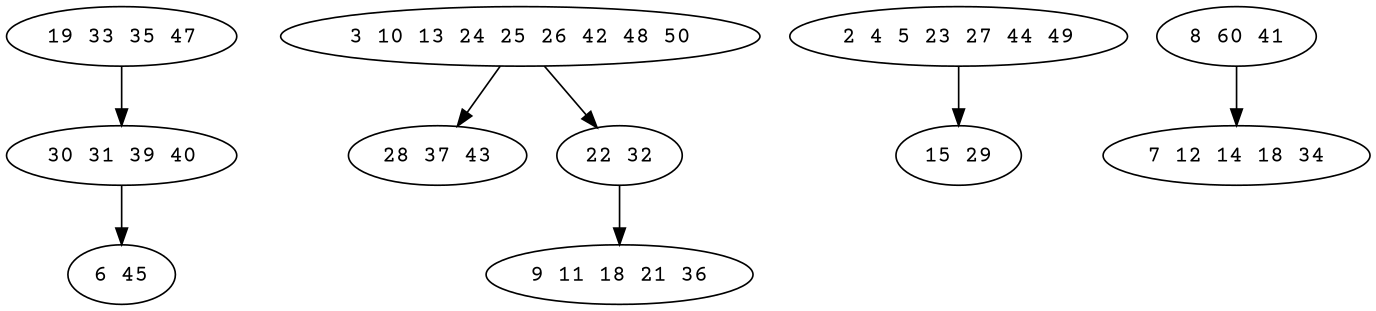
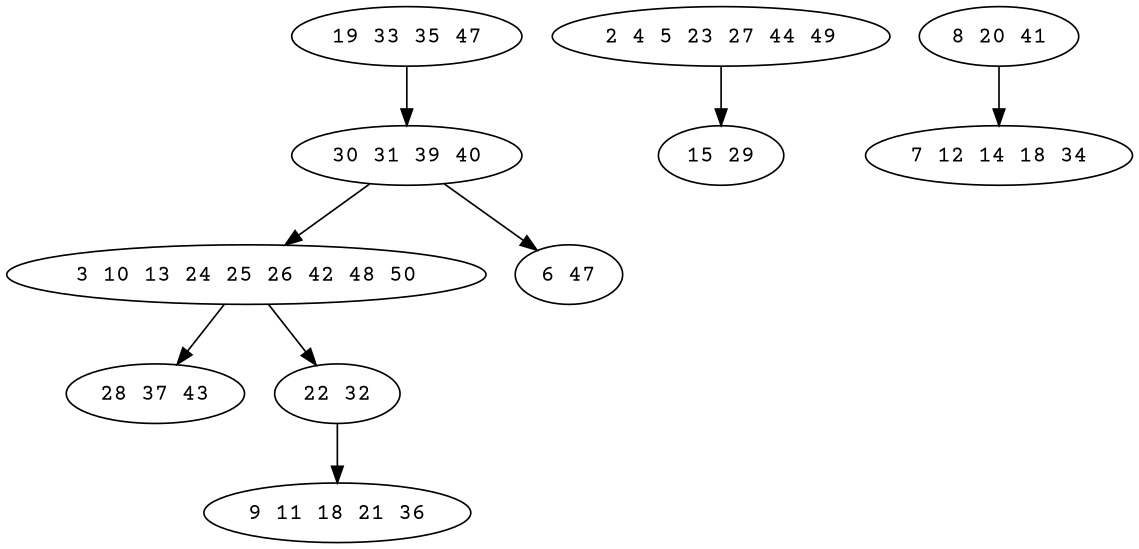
node "8 60 41": label "8 60 41" -> "8 20 41"
edge "30 31 39 40" -> "3 10 13 24 25 26 42 48 50": added
node "6 45": label "6 45" -> "6 47"
